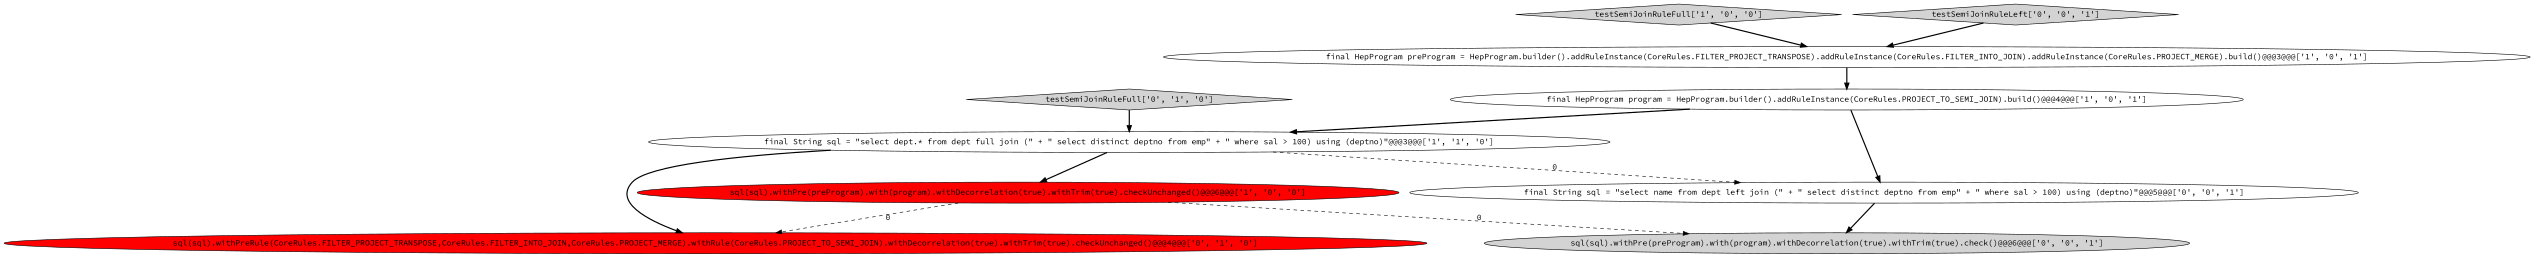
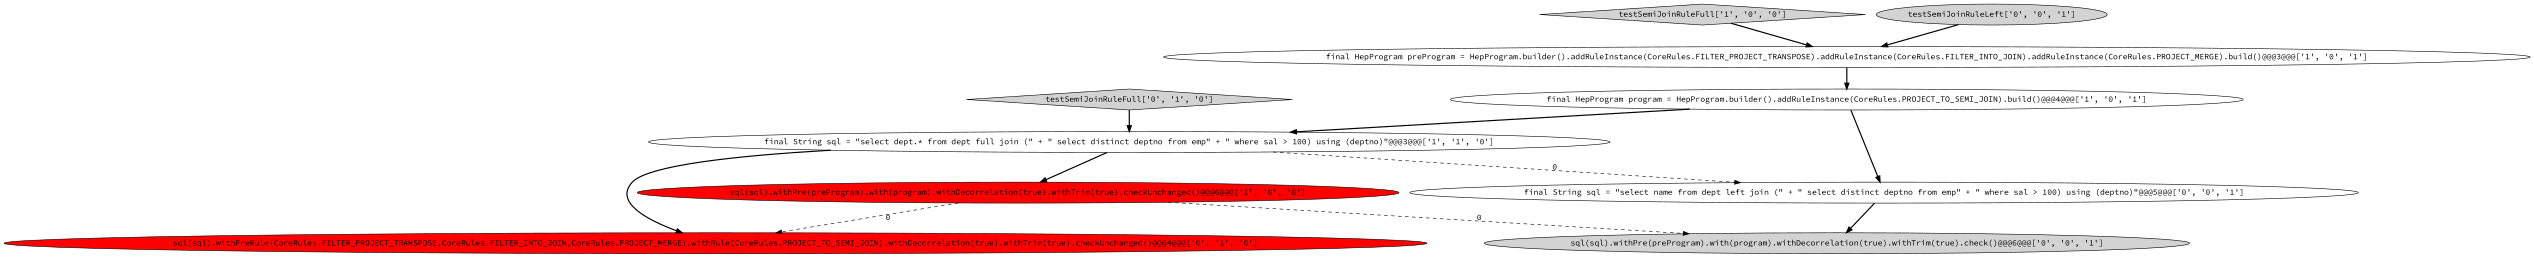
node "testSemiJoinRuleLeft['0', '0', '1']": shape diamond -> ellipse
